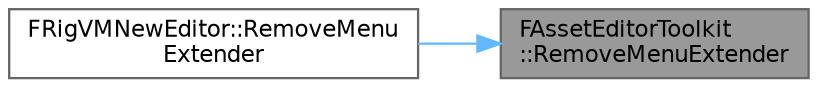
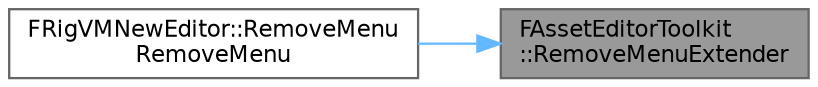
node "FRigVMNewEditor::RemoveMenu Extender": label "FRigVMNewEditor::RemoveMenu Extender" -> "FRigVMNewEditor::RemoveMenu RemoveMenu"
